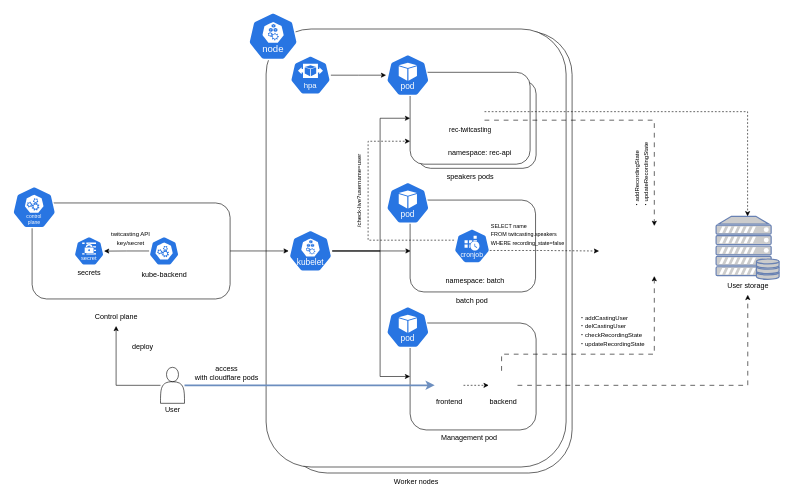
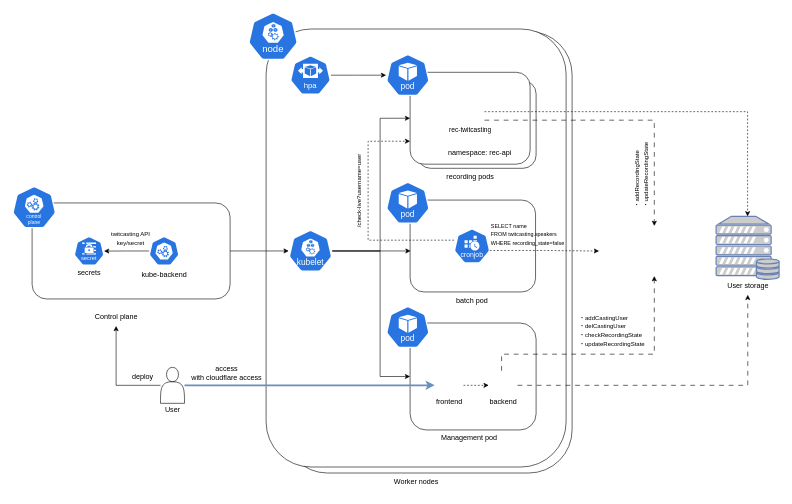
node "speakers pods": label "speakers pods" -> "recording pods"
node "namespace: batch": removed
node "deploy": moved (143, 346) -> (143, 376)
node "access with cloudflare pods": label "access with cloudflare pods" -> "access with cloudflare access"
